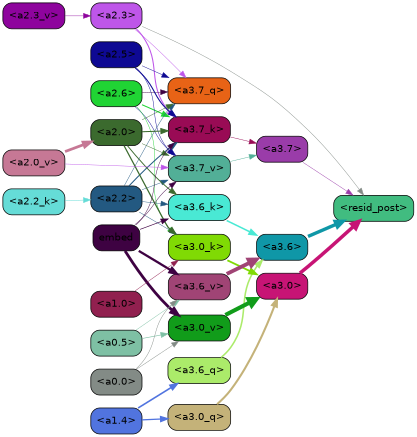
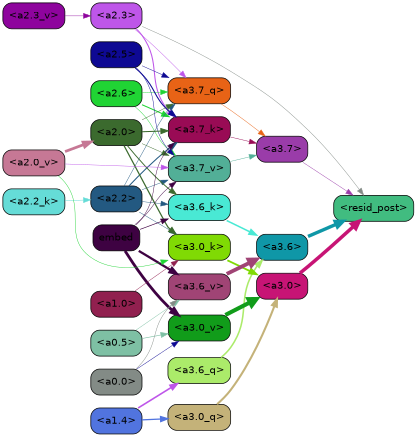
edge "<a2.6>" -> "<a3.7_q>": color #3e0242 -> #20d434
edge "<a3.7_q>" -> "<a3.7>": added
edge "<a2.6>" -> "<a3.7_v>": color #0e0993 -> #20d434
edge "<a2.6>" -> "<a3.0_k>": now "<a2.0_v>" -> "<a3.0_k>"
edge "<a0.0>" -> "<a3.0_v>": color #838b86 -> #0e0993
edge "<a1.4>" -> "<a3.6_q>": color #5174df -> #be56e9
